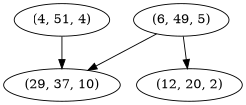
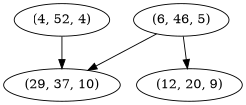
node "(4, 51, 4)": label "(4, 51, 4)" -> "(4, 52, 4)"
node "(6, 49, 5)": label "(6, 49, 5)" -> "(6, 46, 5)"
node "(12, 20, 2)": label "(12, 20, 2)" -> "(12, 20, 9)"
